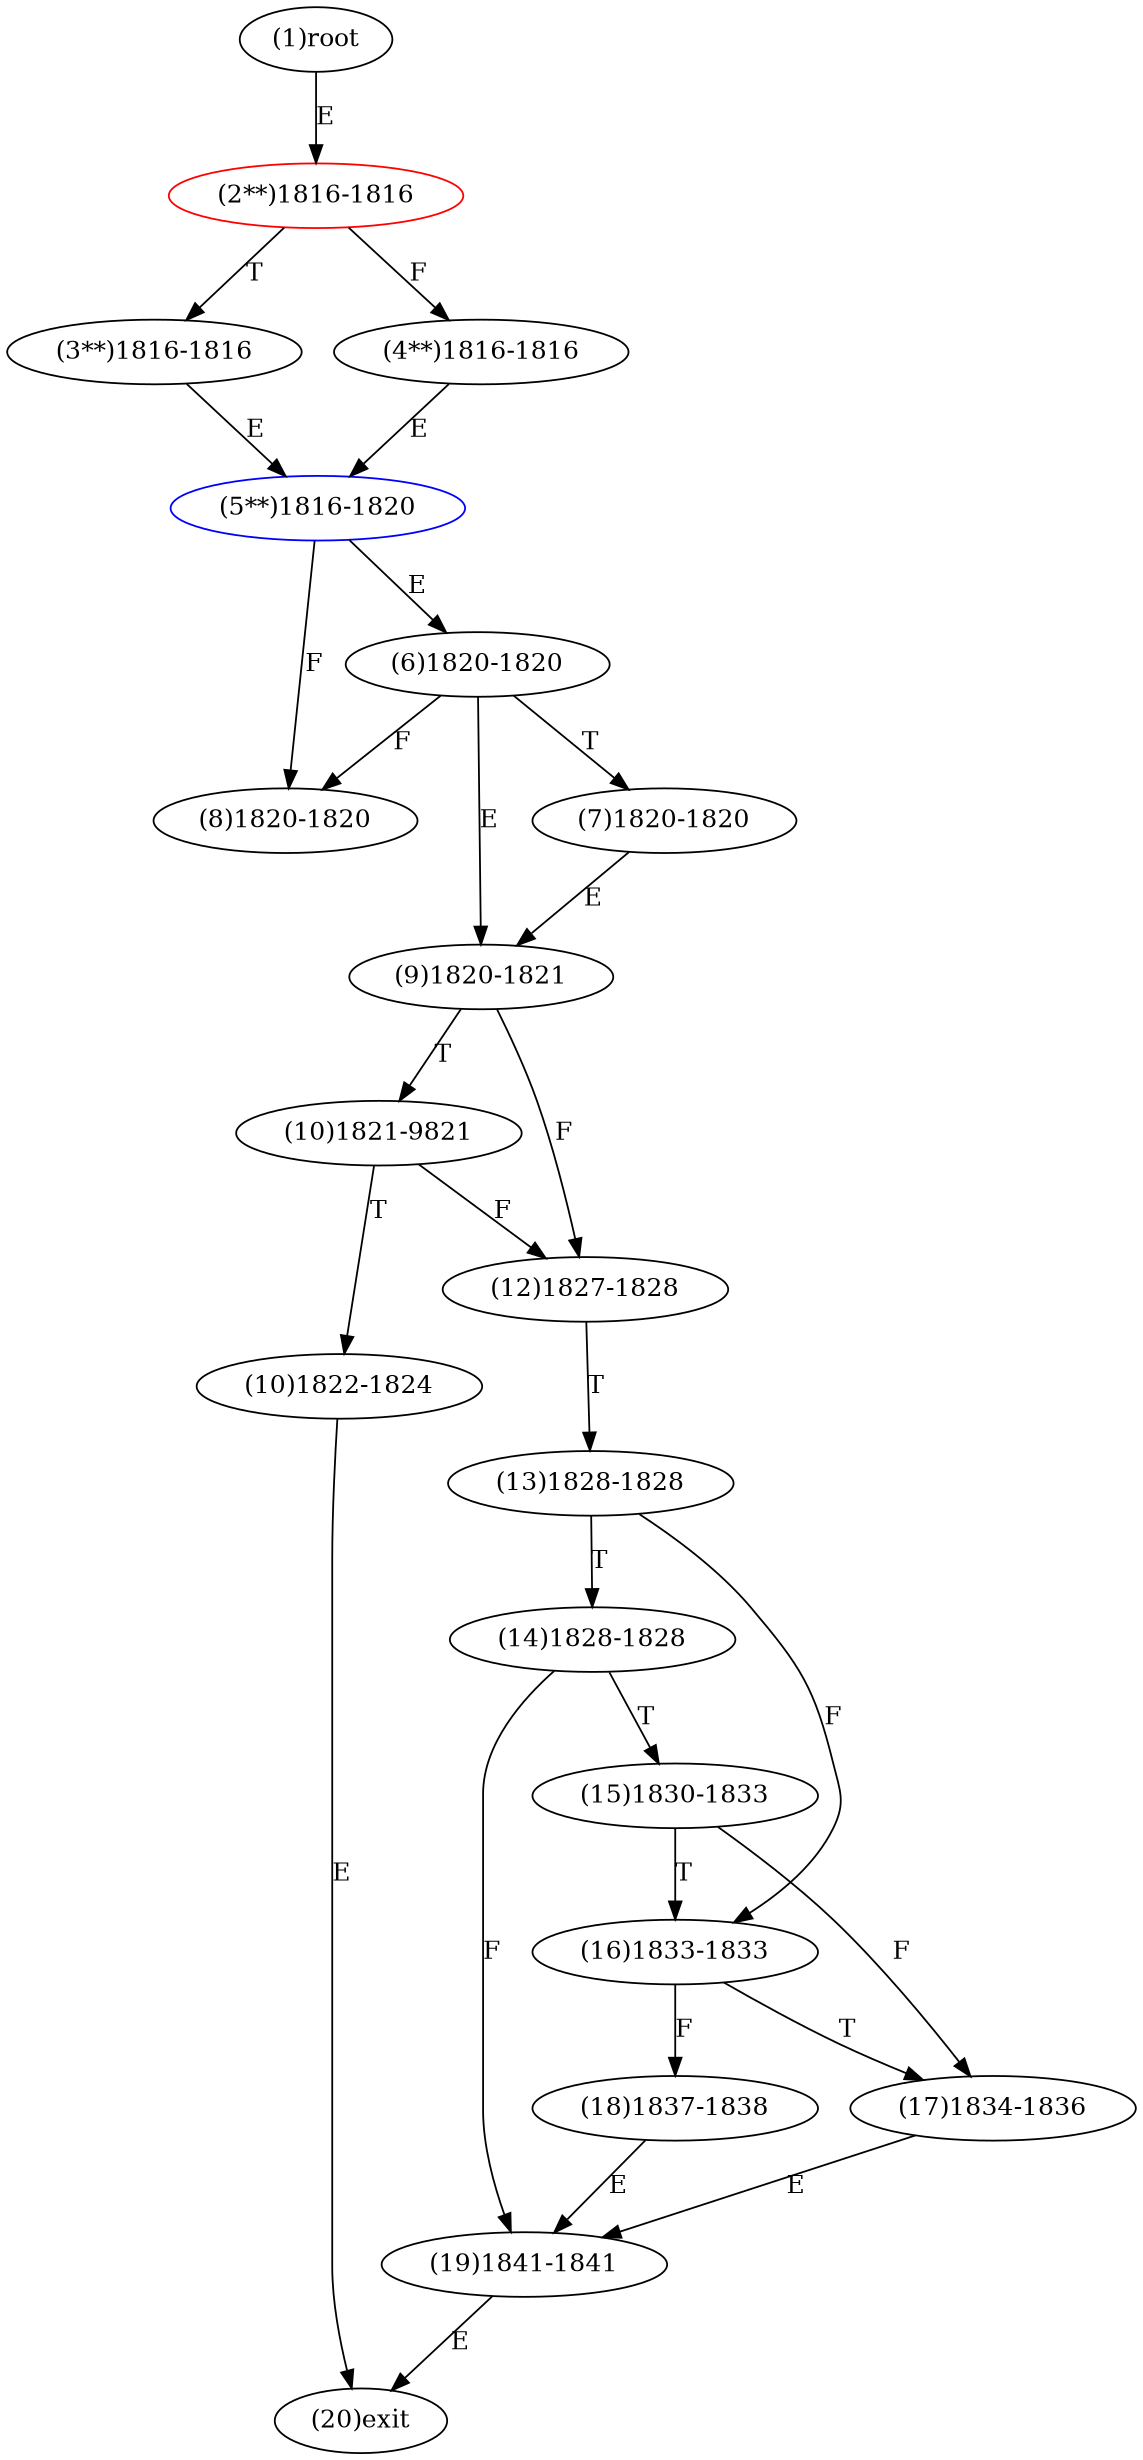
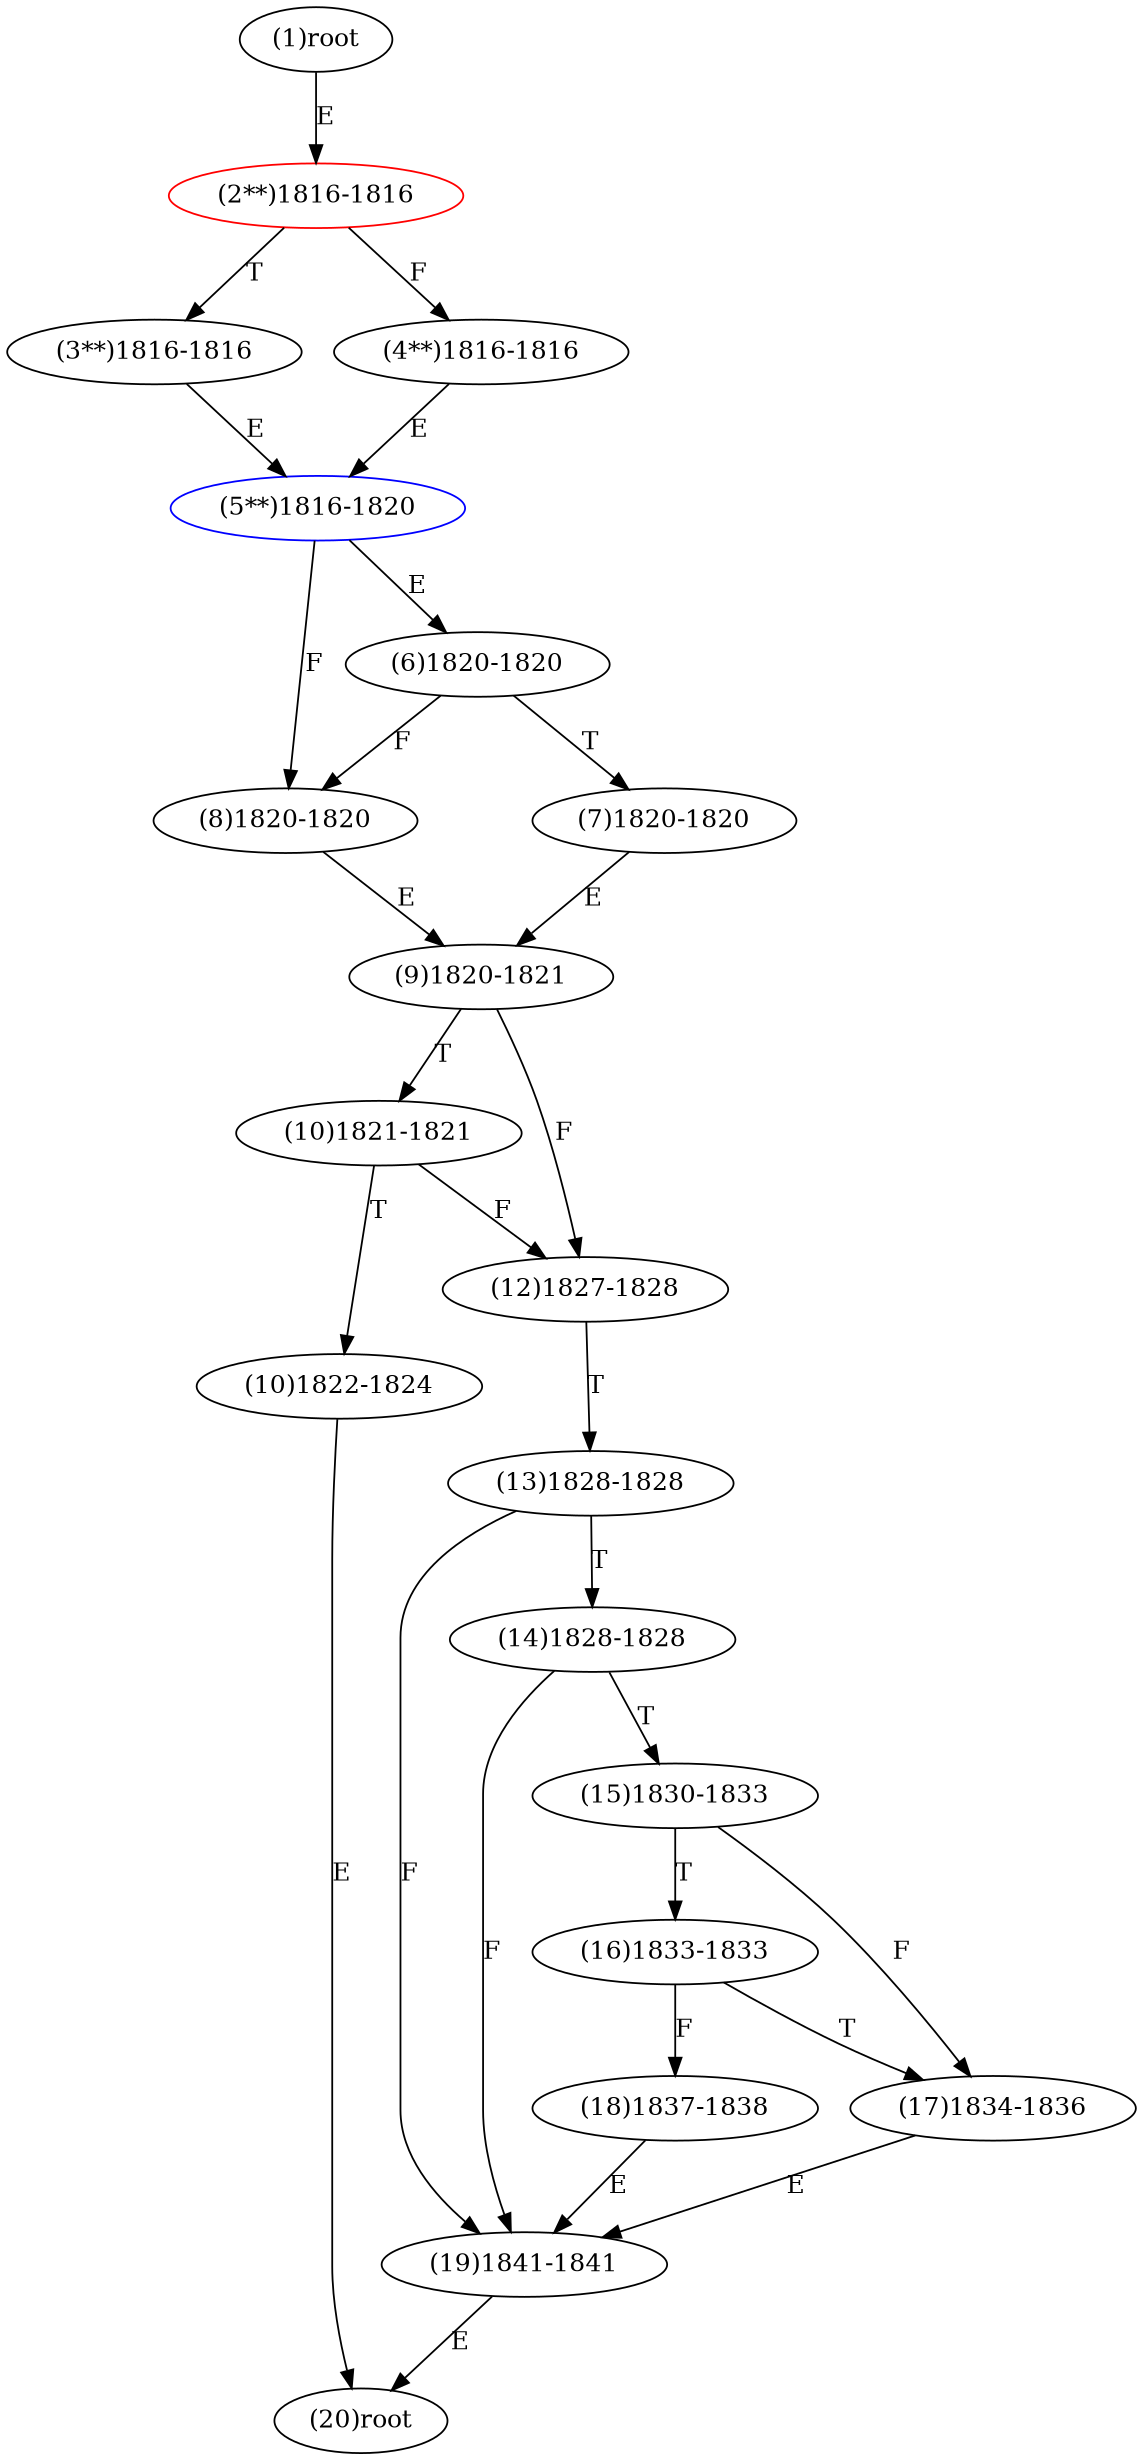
edge "(6)1820-1820" -> "(9)1820-1821": now "(8)1820-1820" -> "(9)1820-1821"
node "(10)1821-9821": label "(10)1821-9821" -> "(10)1821-1821"
edge "(13)1828-1828" -> "(16)1833-1833": now "(13)1828-1828" -> "(19)1841-1841"
node "(20)exit": label "(20)exit" -> "(20)root"
